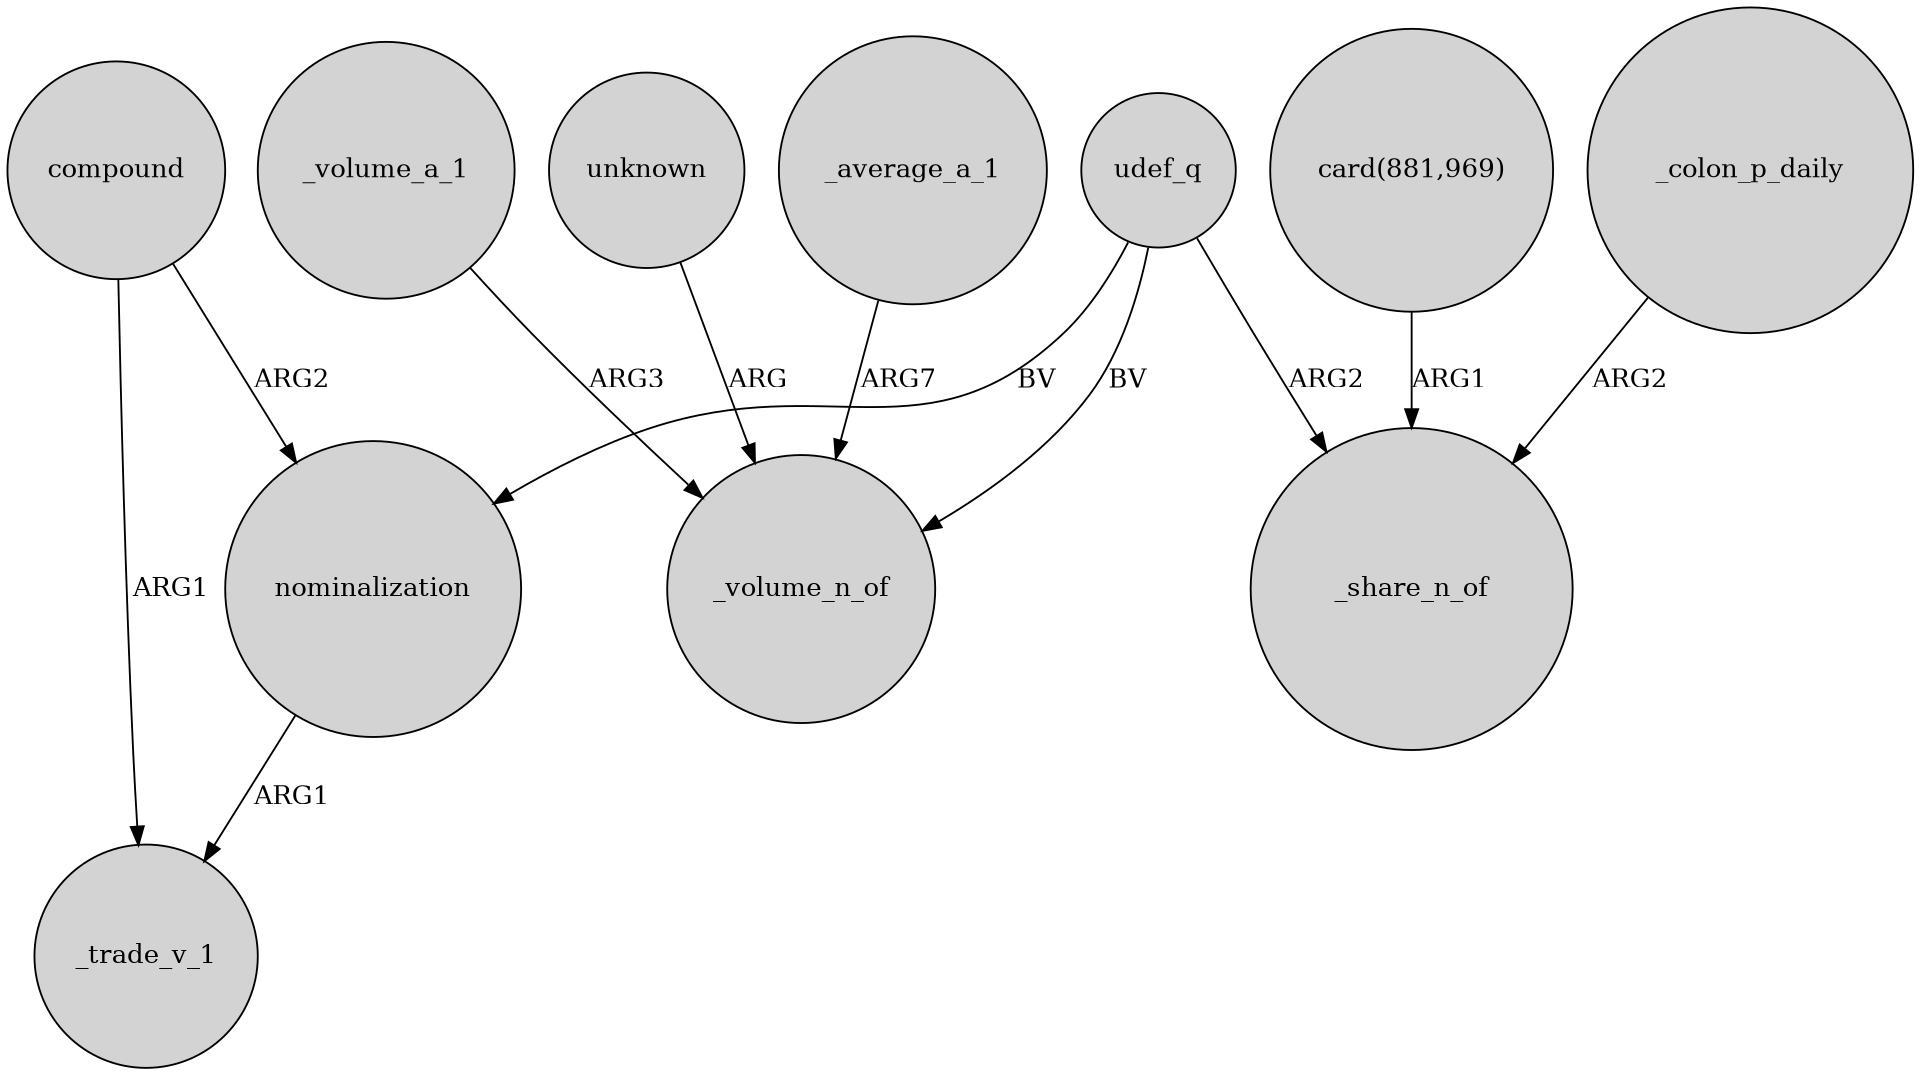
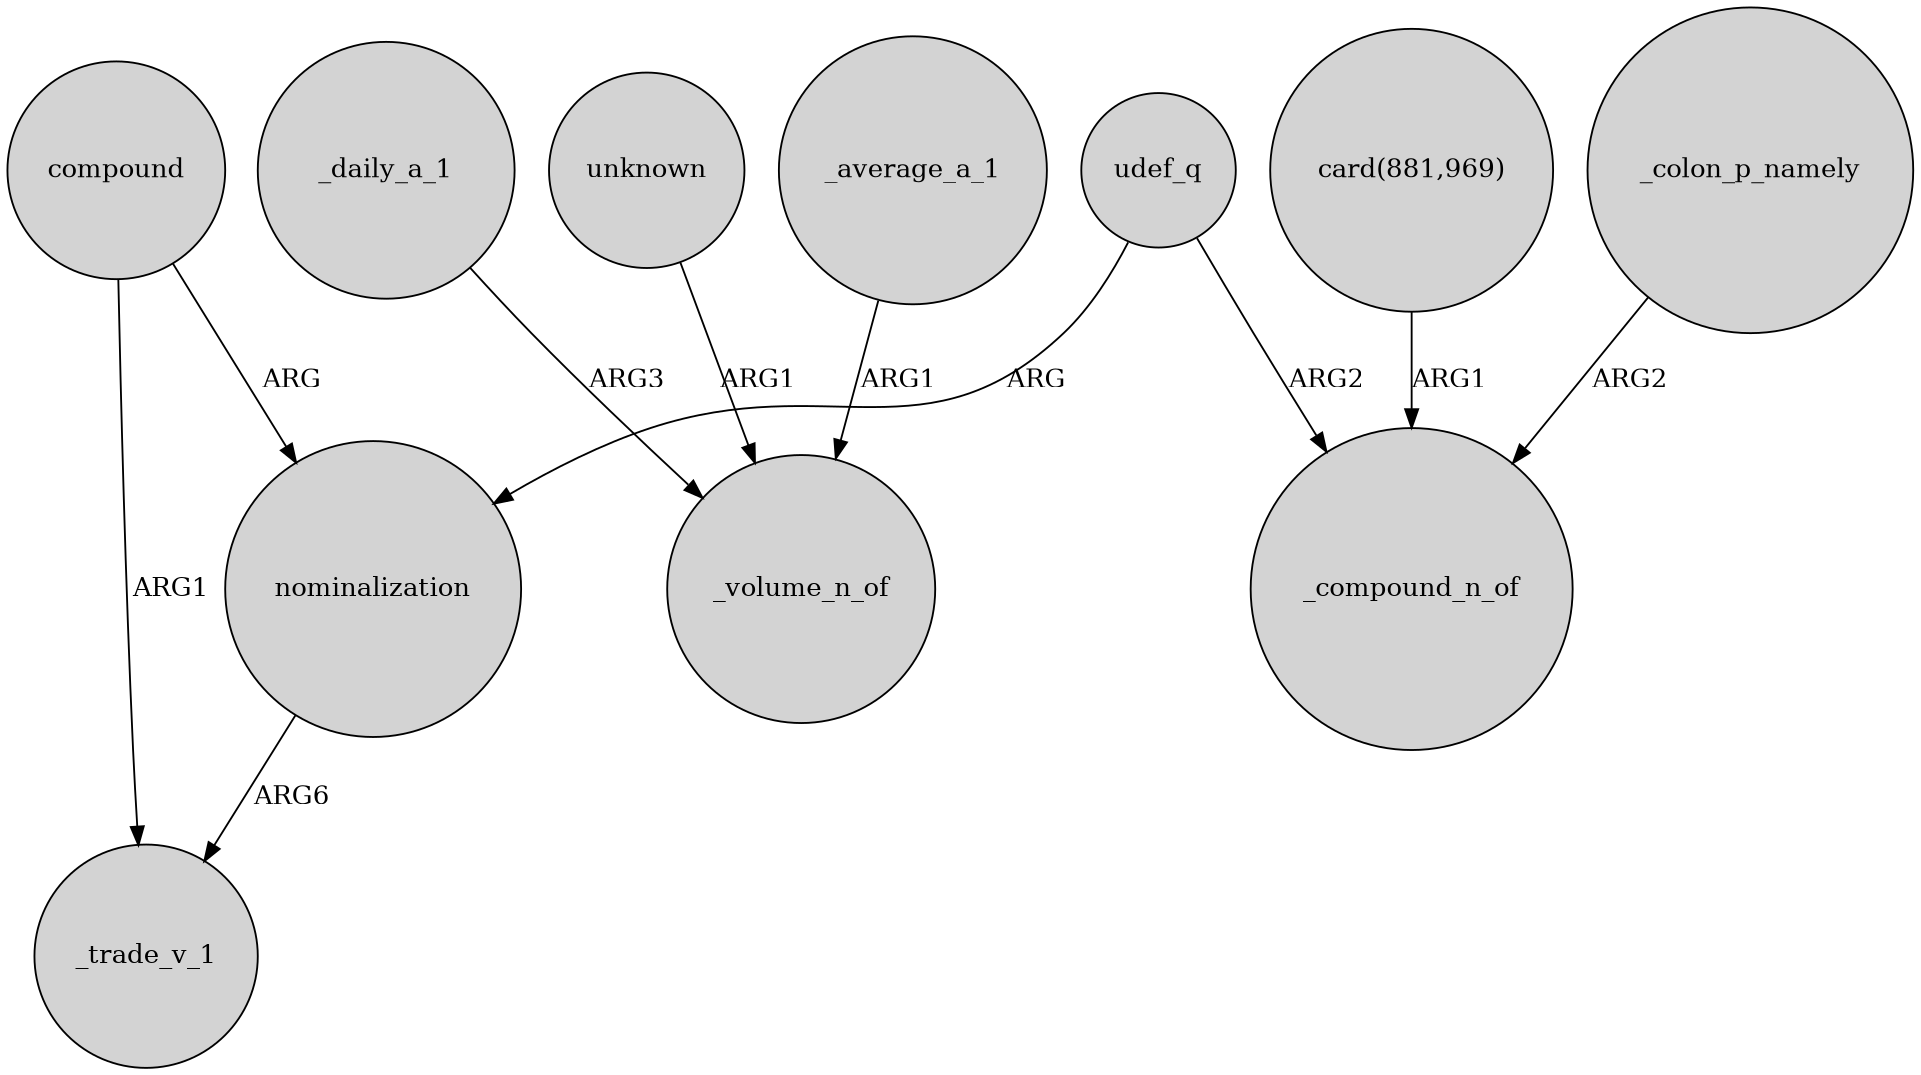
node "_volume_a_1": label "_volume_a_1" -> "_daily_a_1"
node "_colon_p_daily": label "_colon_p_daily" -> "_colon_p_namely"
edge "compound" -> "nominalization": label "ARG2" -> "ARG"
edge "unknown" -> "_volume_n_of": label "ARG" -> "ARG1"
edge "_average_a_1" -> "_volume_n_of": label "ARG7" -> "ARG1"
edge "udef_q" -> "nominalization": label "BV" -> "ARG"
edge "udef_q" -> "_volume_n_of": removed, label "BV"
node "_share_n_of": label "_share_n_of" -> "_compound_n_of"
edge "nominalization" -> "_trade_v_1": label "ARG1" -> "ARG6"
